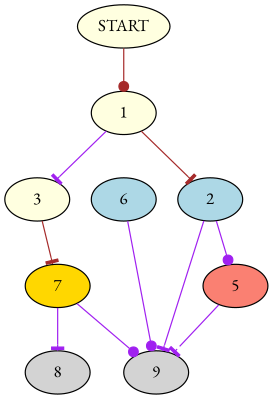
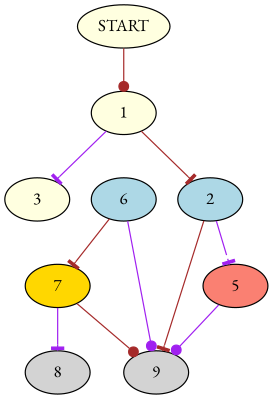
edge "2" -> "5": arrowhead dot -> tee
edge "3" -> "7": now "6" -> "7"
edge "2" -> "9": color purple -> brown
edge "7" -> "9": color purple -> brown
edge "5" -> "9": arrowhead tee -> dot
